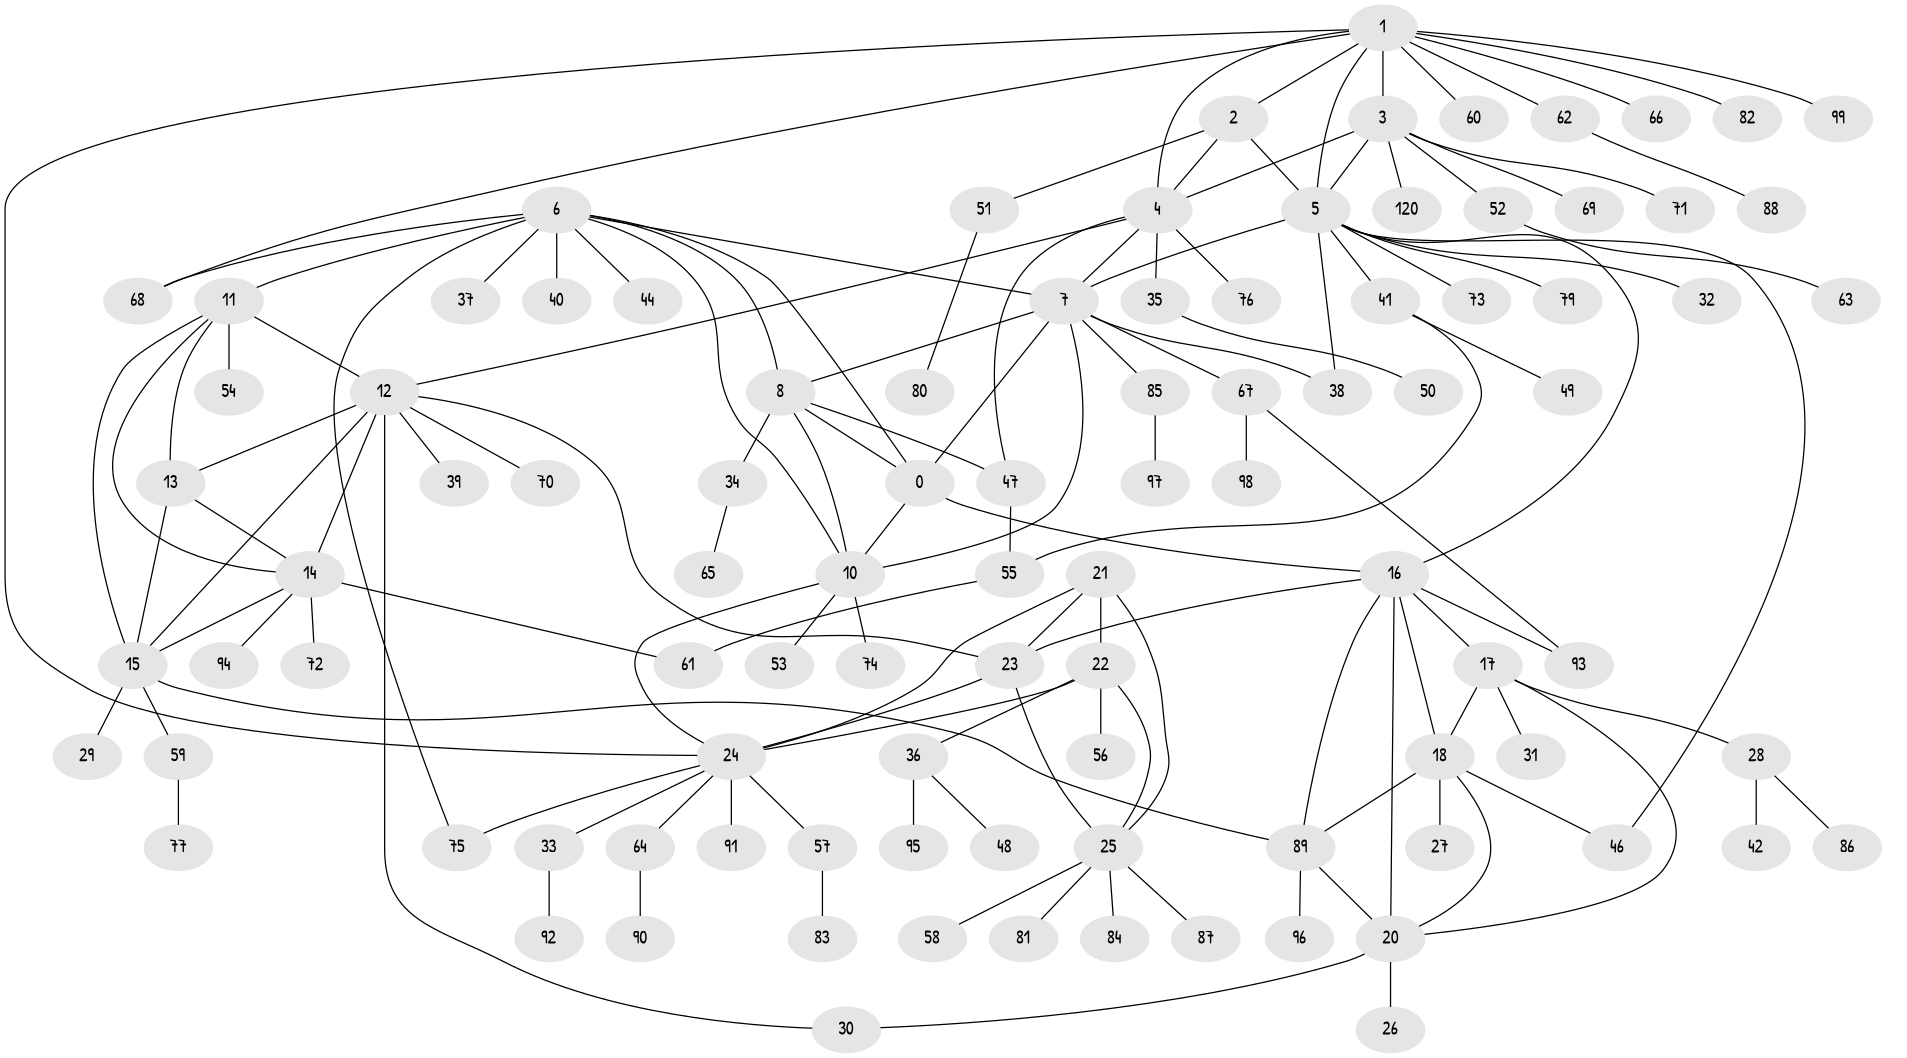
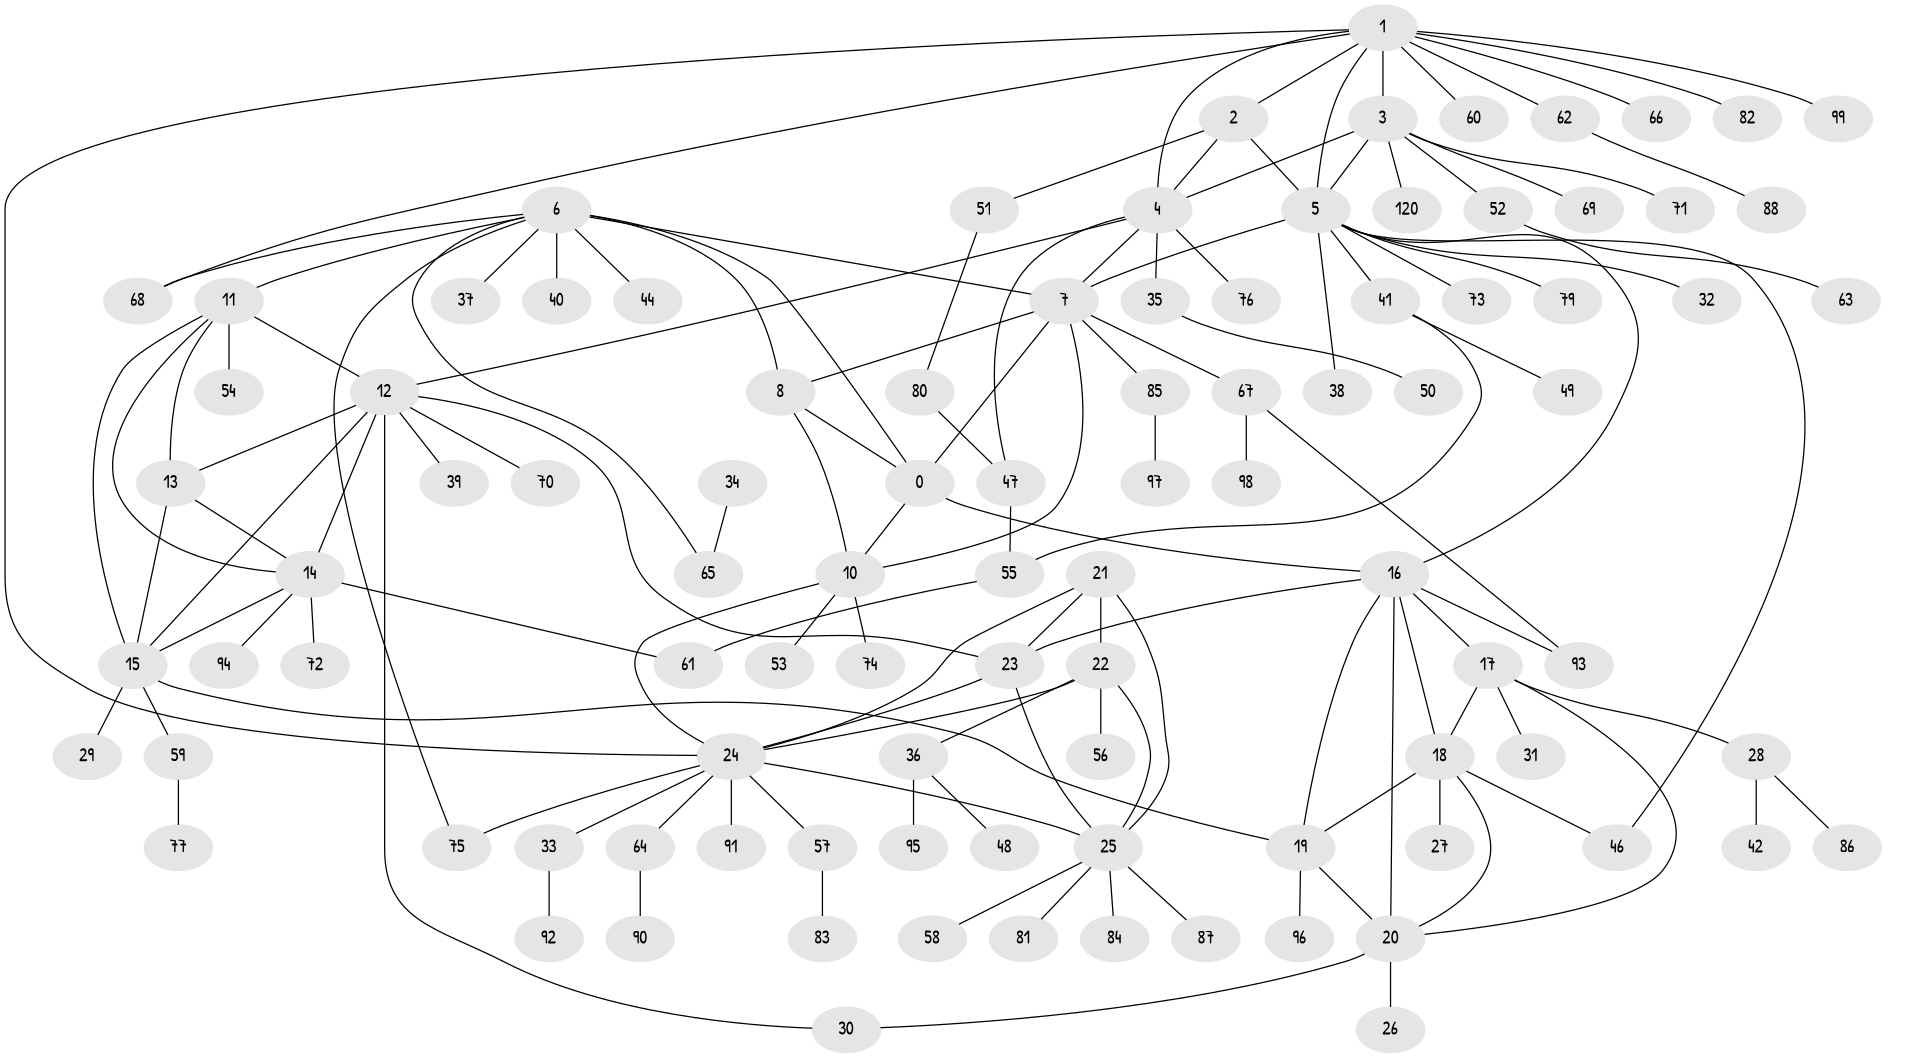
edge "7" -- "38": removed
edge "6" -- "10": now "6" -- "65"
edge "8" -- "34": removed
edge "8" -- "47": now "80" -- "47"
edge "24" -- "25": added
node "89": label "89" -> "19"
